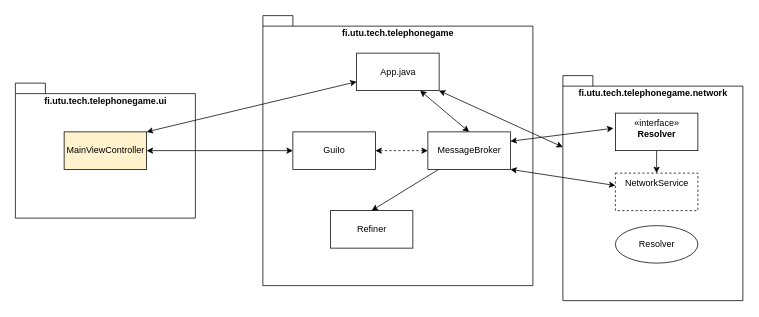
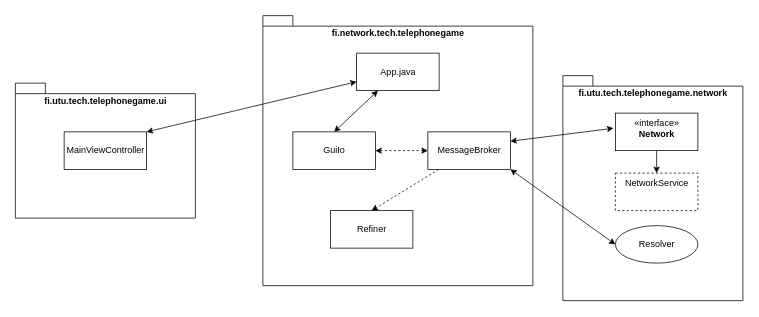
node "fi.utu.tech.telephonegame": label "fi.utu.tech.telephonegame" -> "fi.network.tech.telephonegame"
edge "App.java" -- "MessageBroker": removed
edge "App.java" -- "fi.utu.tech.telephonegame.network": now "App.java" -- "GuiIo"
node "«interface» Resolver": label "«interface» Resolver" -> "«interface» Network"
node "MainViewController": fillcolor #fff2cc -> #ffffff
edge "MainViewController" -- "GuiIo": removed
edge "MessageBroker" -- "NetworkService": now "MessageBroker" -- "Resolver"
edge "MessageBroker" -> "Refiner": style solid -> dashed
